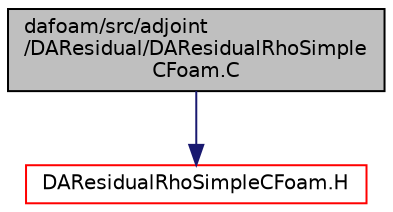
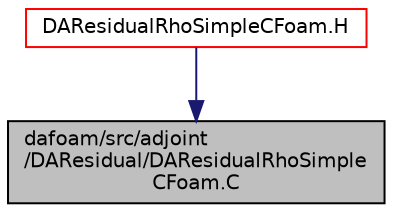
edge "dafoam/src/adjoint /DAResidual/DAResidualRhoSimple CFoam.C" -> "DAResidualRhoSimpleCFoam.H": reversed
